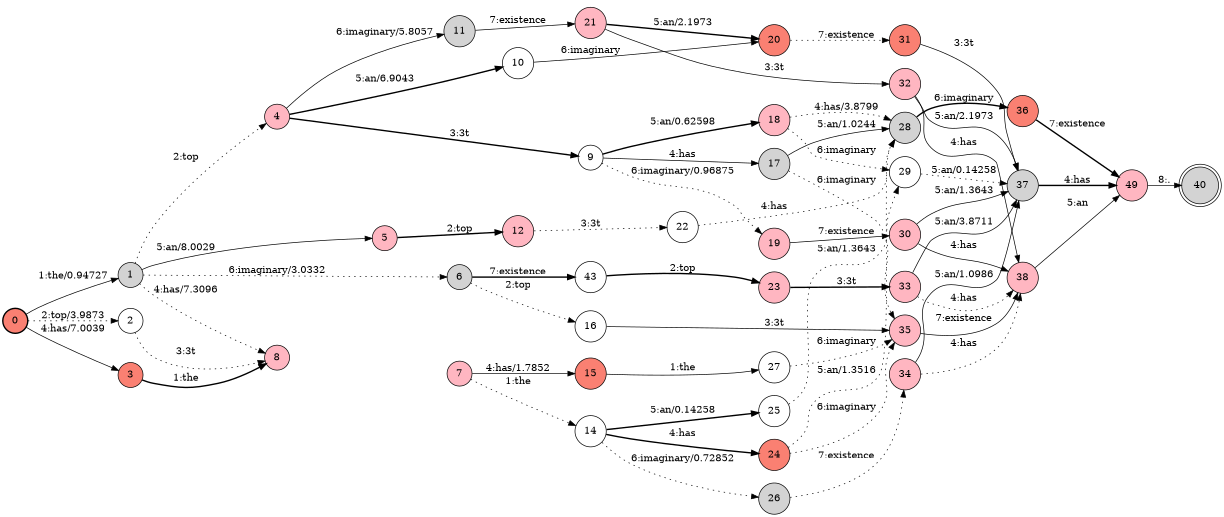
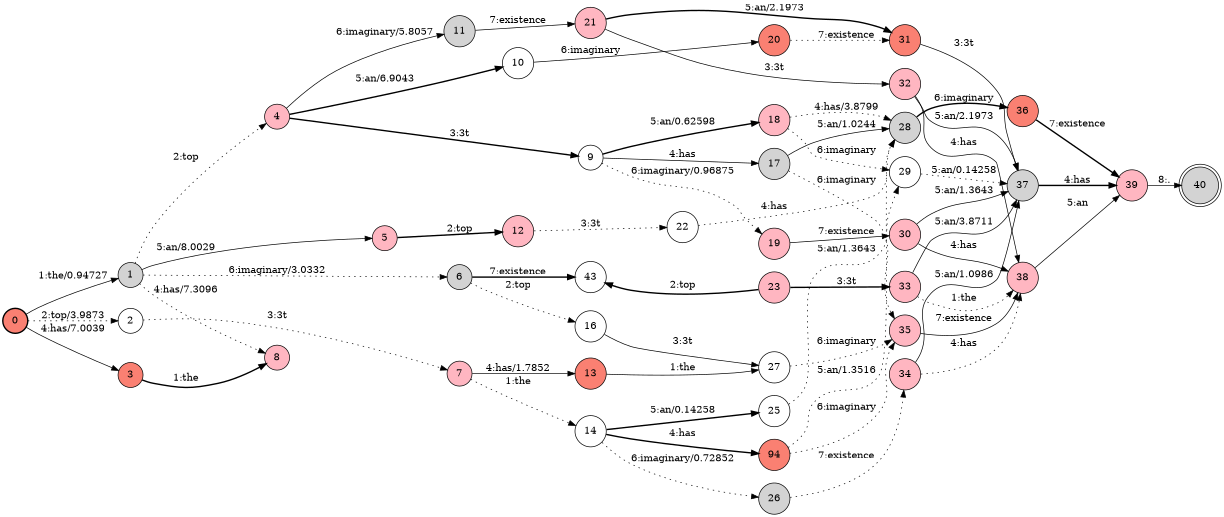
edge "21" -> "20": now "21" -> "31"
node "49": label "49" -> "39"
edge "43" -> "23": reversed
edge "33" -> "38": label "4:has" -> "1:the"
edge "16" -> "35": now "16" -> "27"
edge "2" -> "8": now "2" -> "7"
node "15": label "15" -> "13"
node "24": label "24" -> "94"
